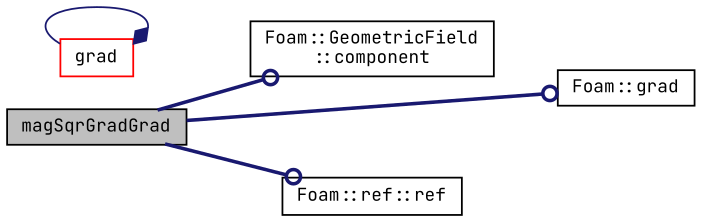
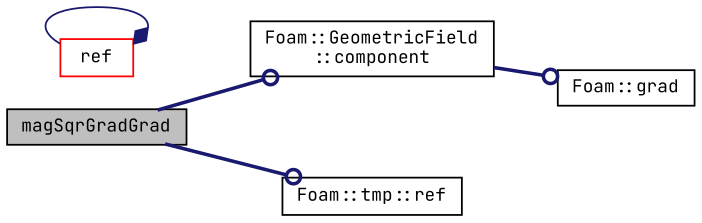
node "grad": label "grad" -> "ref"
edge "magSqrGradGrad" -> "Foam::grad": now "Foam::GeometricField ::component" -> "Foam::grad"
node "Foam::ref::ref": label "Foam::ref::ref" -> "Foam::tmp::ref"
